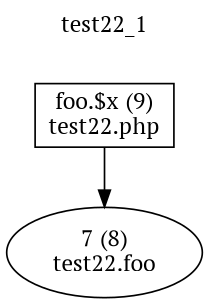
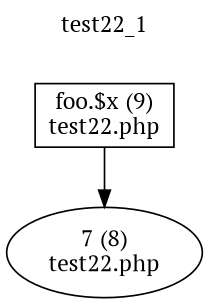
node "7 (8) test22.foo": label "7 (8) test22.foo" -> "7 (8) test22.php"
